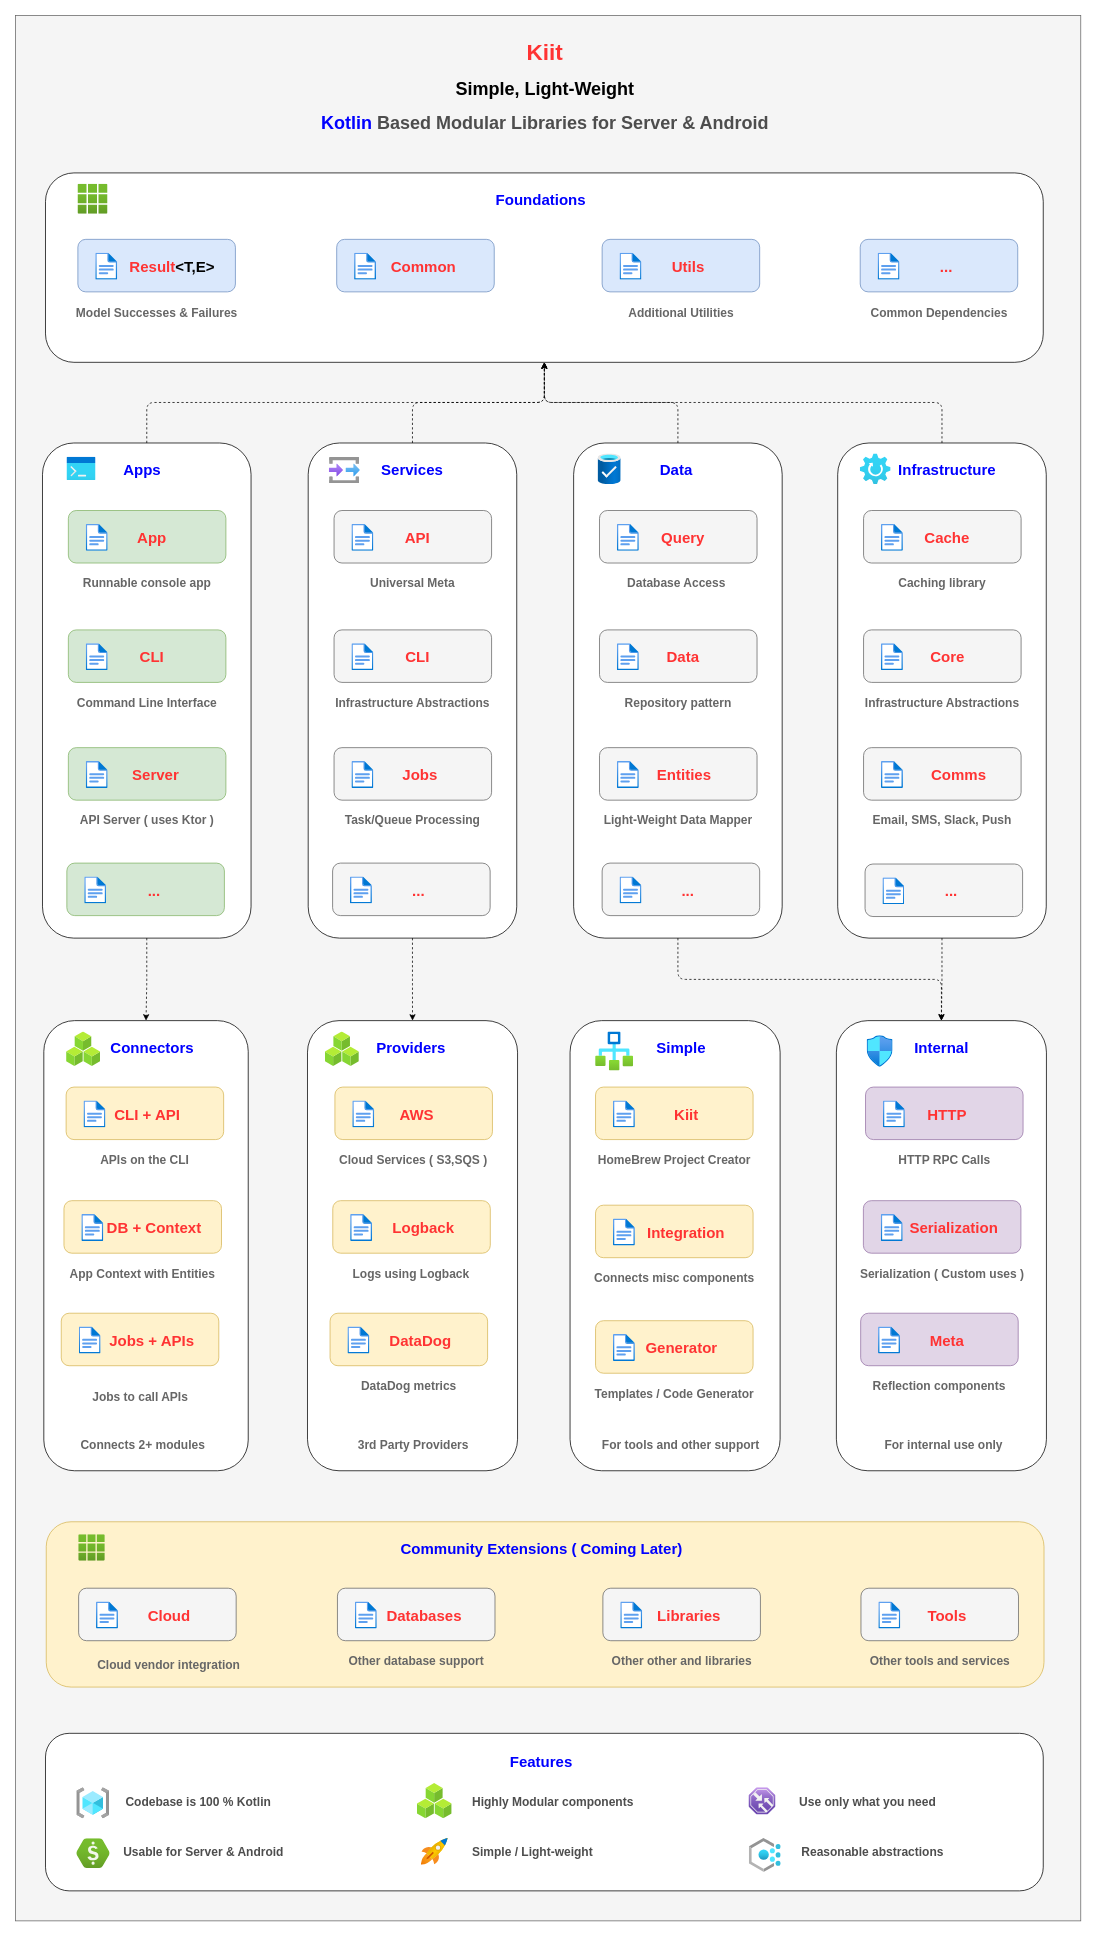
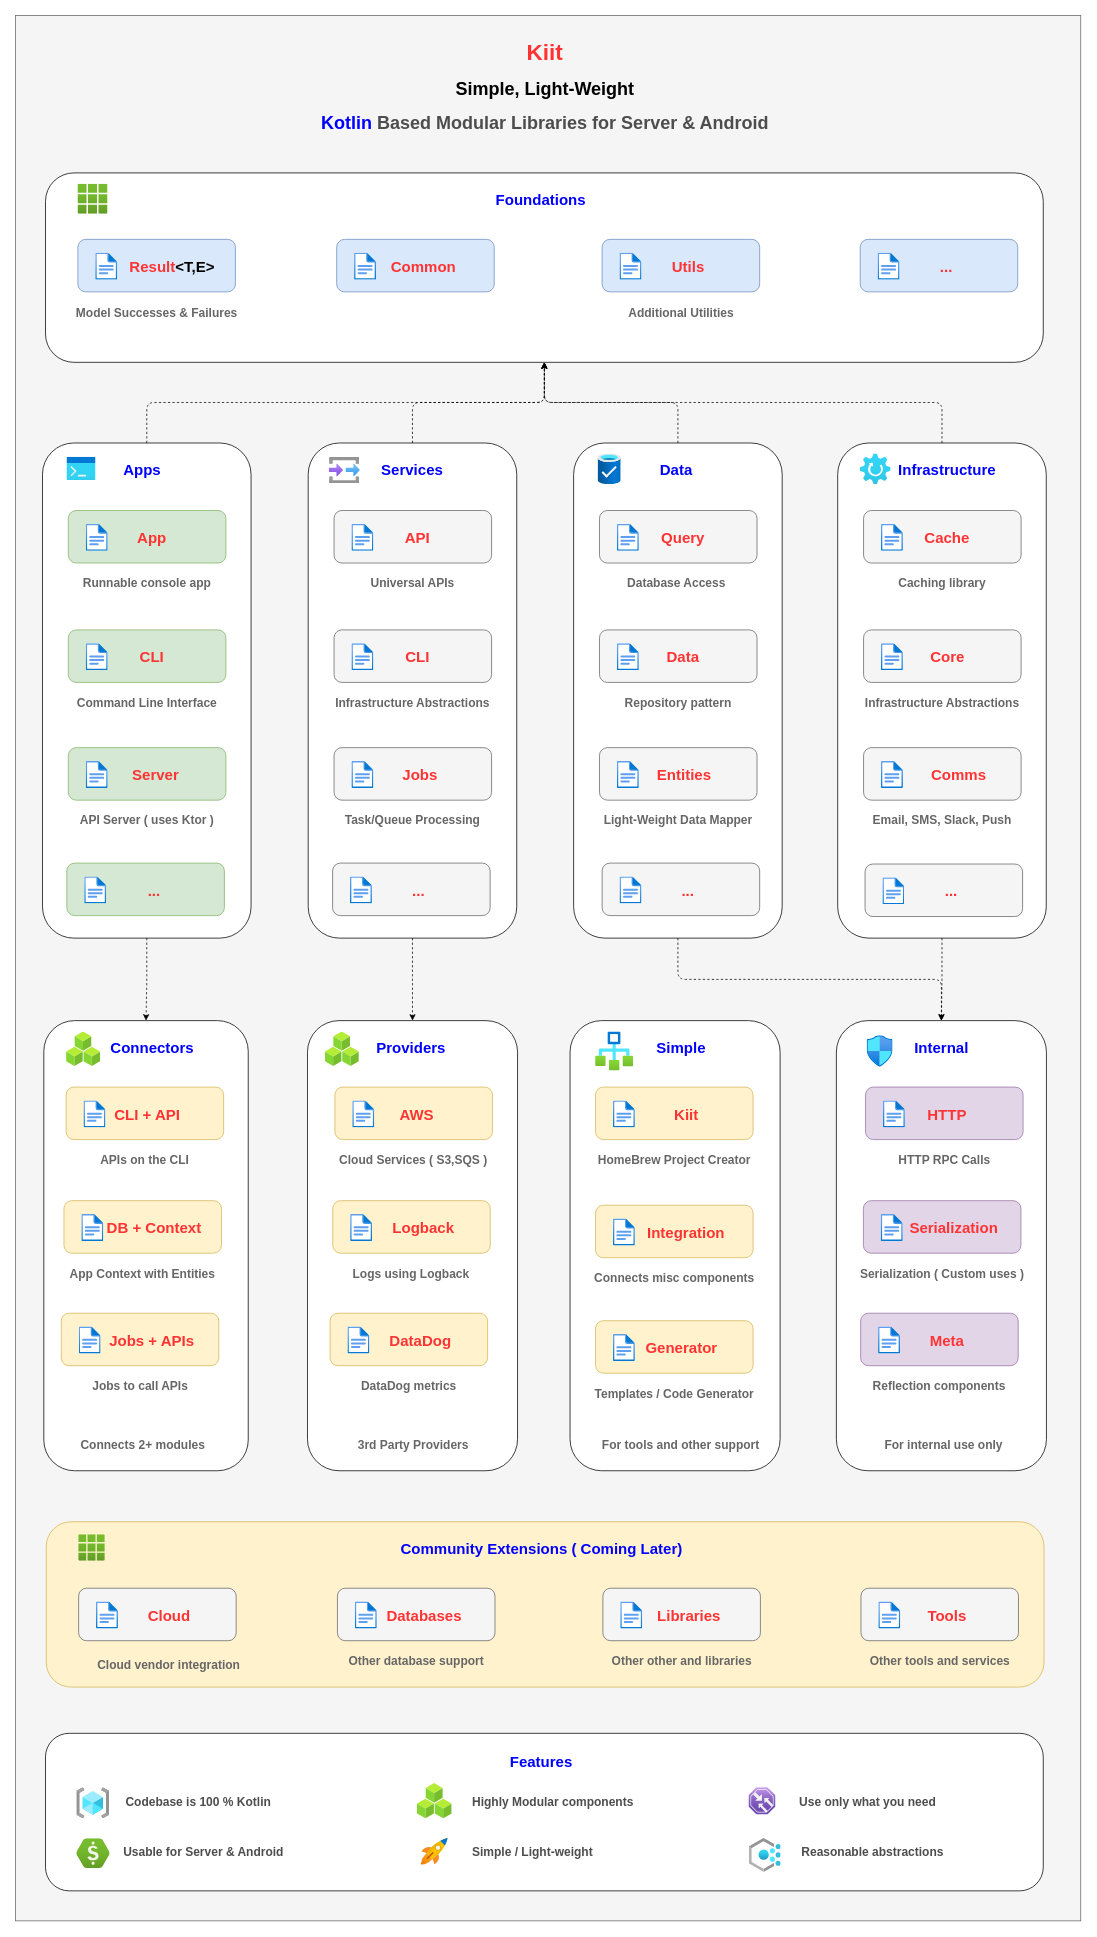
node "Common Dependencies": removed
node "Universal Meta": label "Universal Meta" -> "Universal APIs"
node "Jobs to call APIs": moved (140, 1397) -> (140, 1386)
